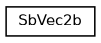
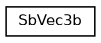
node "SbVec2b": label "SbVec2b" -> "SbVec3b"
